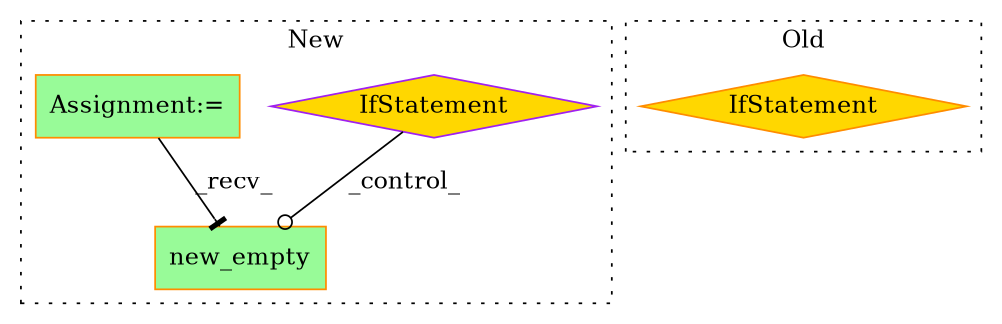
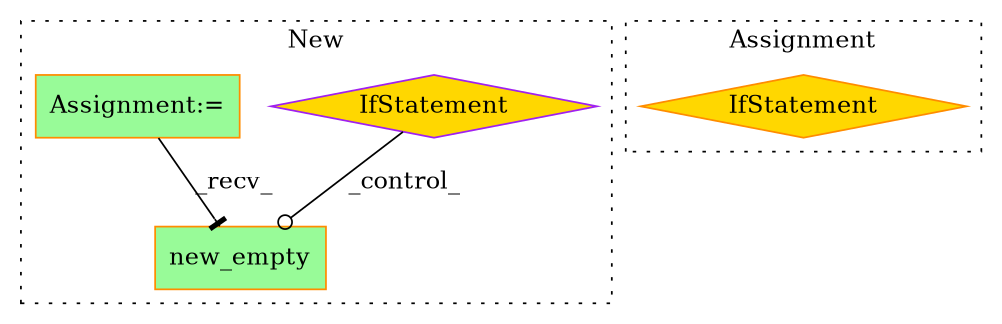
cluster "Old": label "Old" -> "Assignment"
